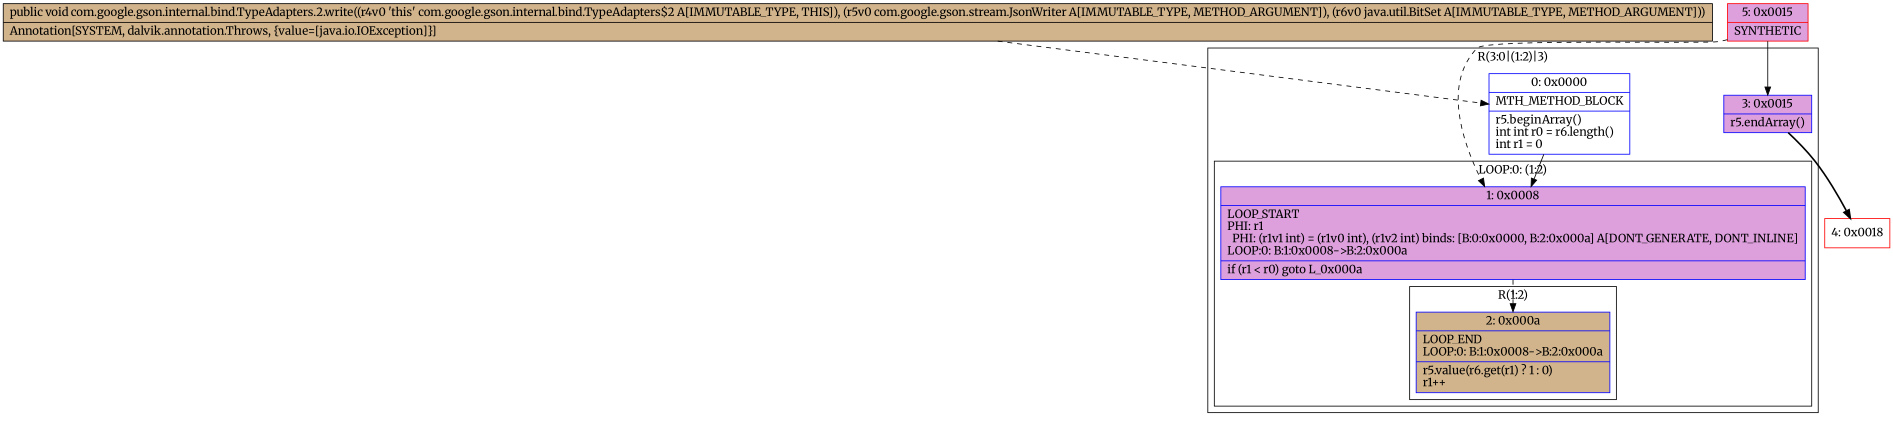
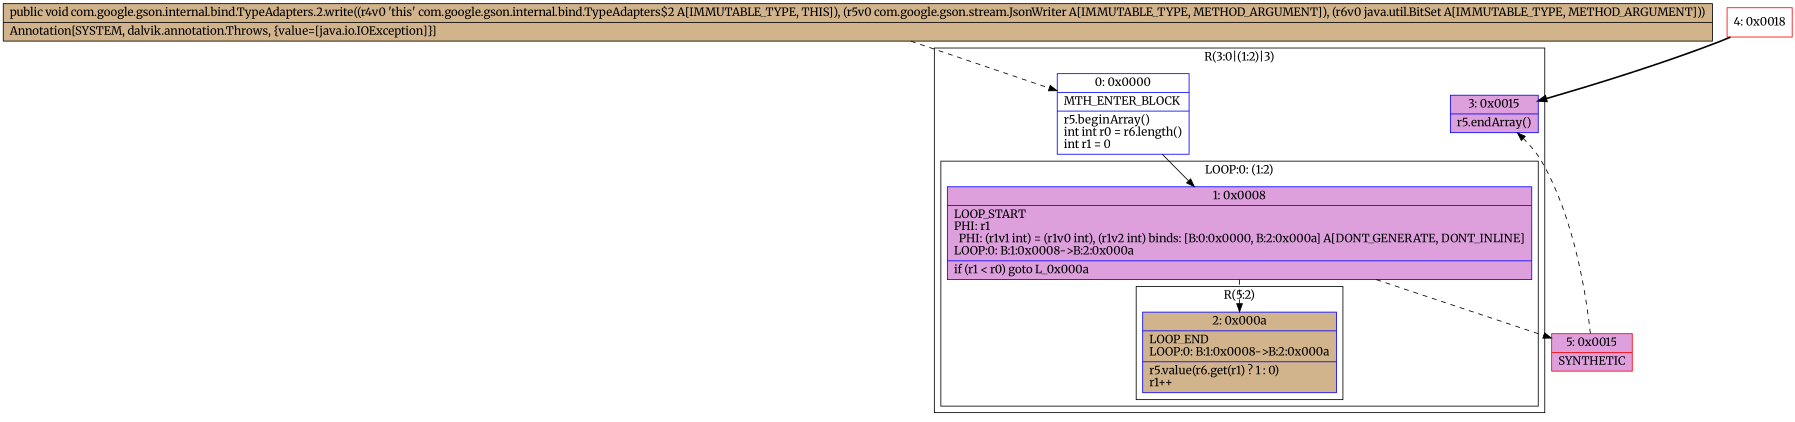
edge "5: 0x0015" -> "1: 0x0008": reversed
edge "5: 0x0015" -> "3: 0x0015": style solid -> dashed
node "0: 0x0000": text "MTH_METHOD_BLOCK" -> "MTH_ENTER_BLOCK"
edge "3: 0x0015" -> "4: 0x0018": reversed
cluster "R(1:2)": label "R(1:2)" -> "R(5:2)"
